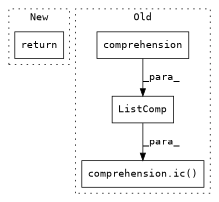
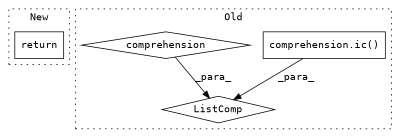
node "comprehension": shape box -> diamond
node "ListComp": shape box -> diamond
edge "ListComp" -> "comprehension.ic()": reversed
